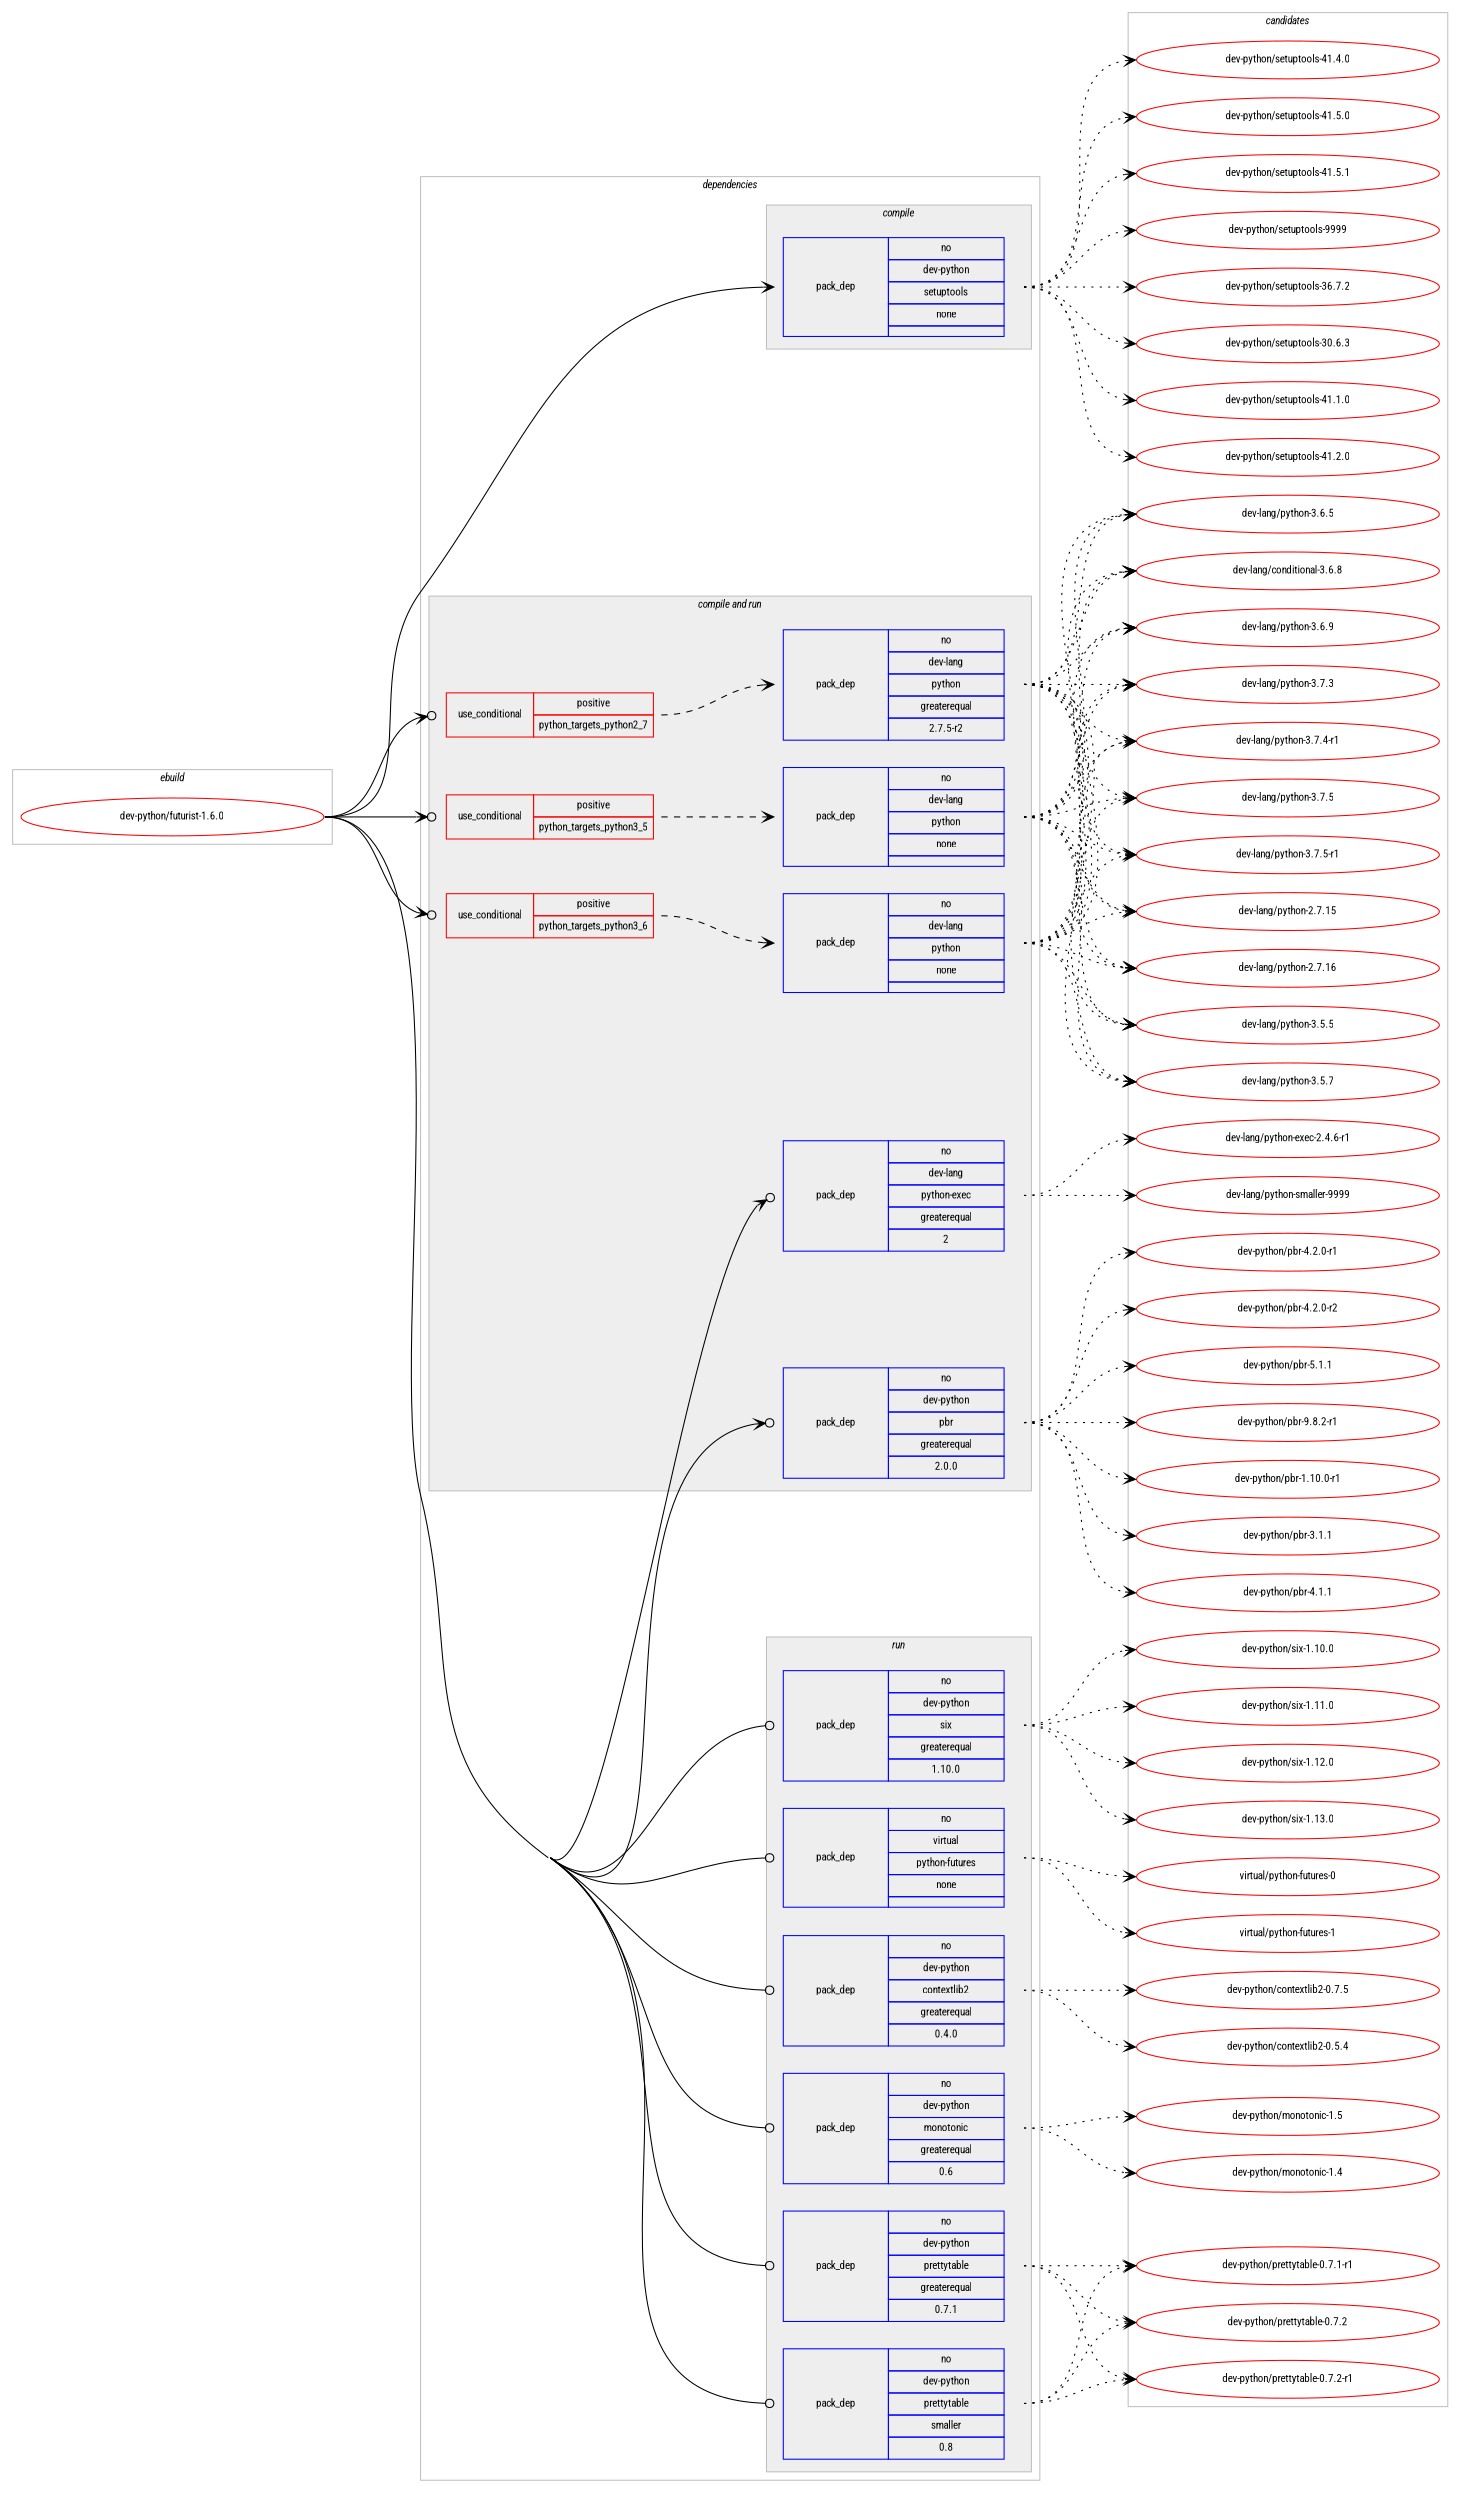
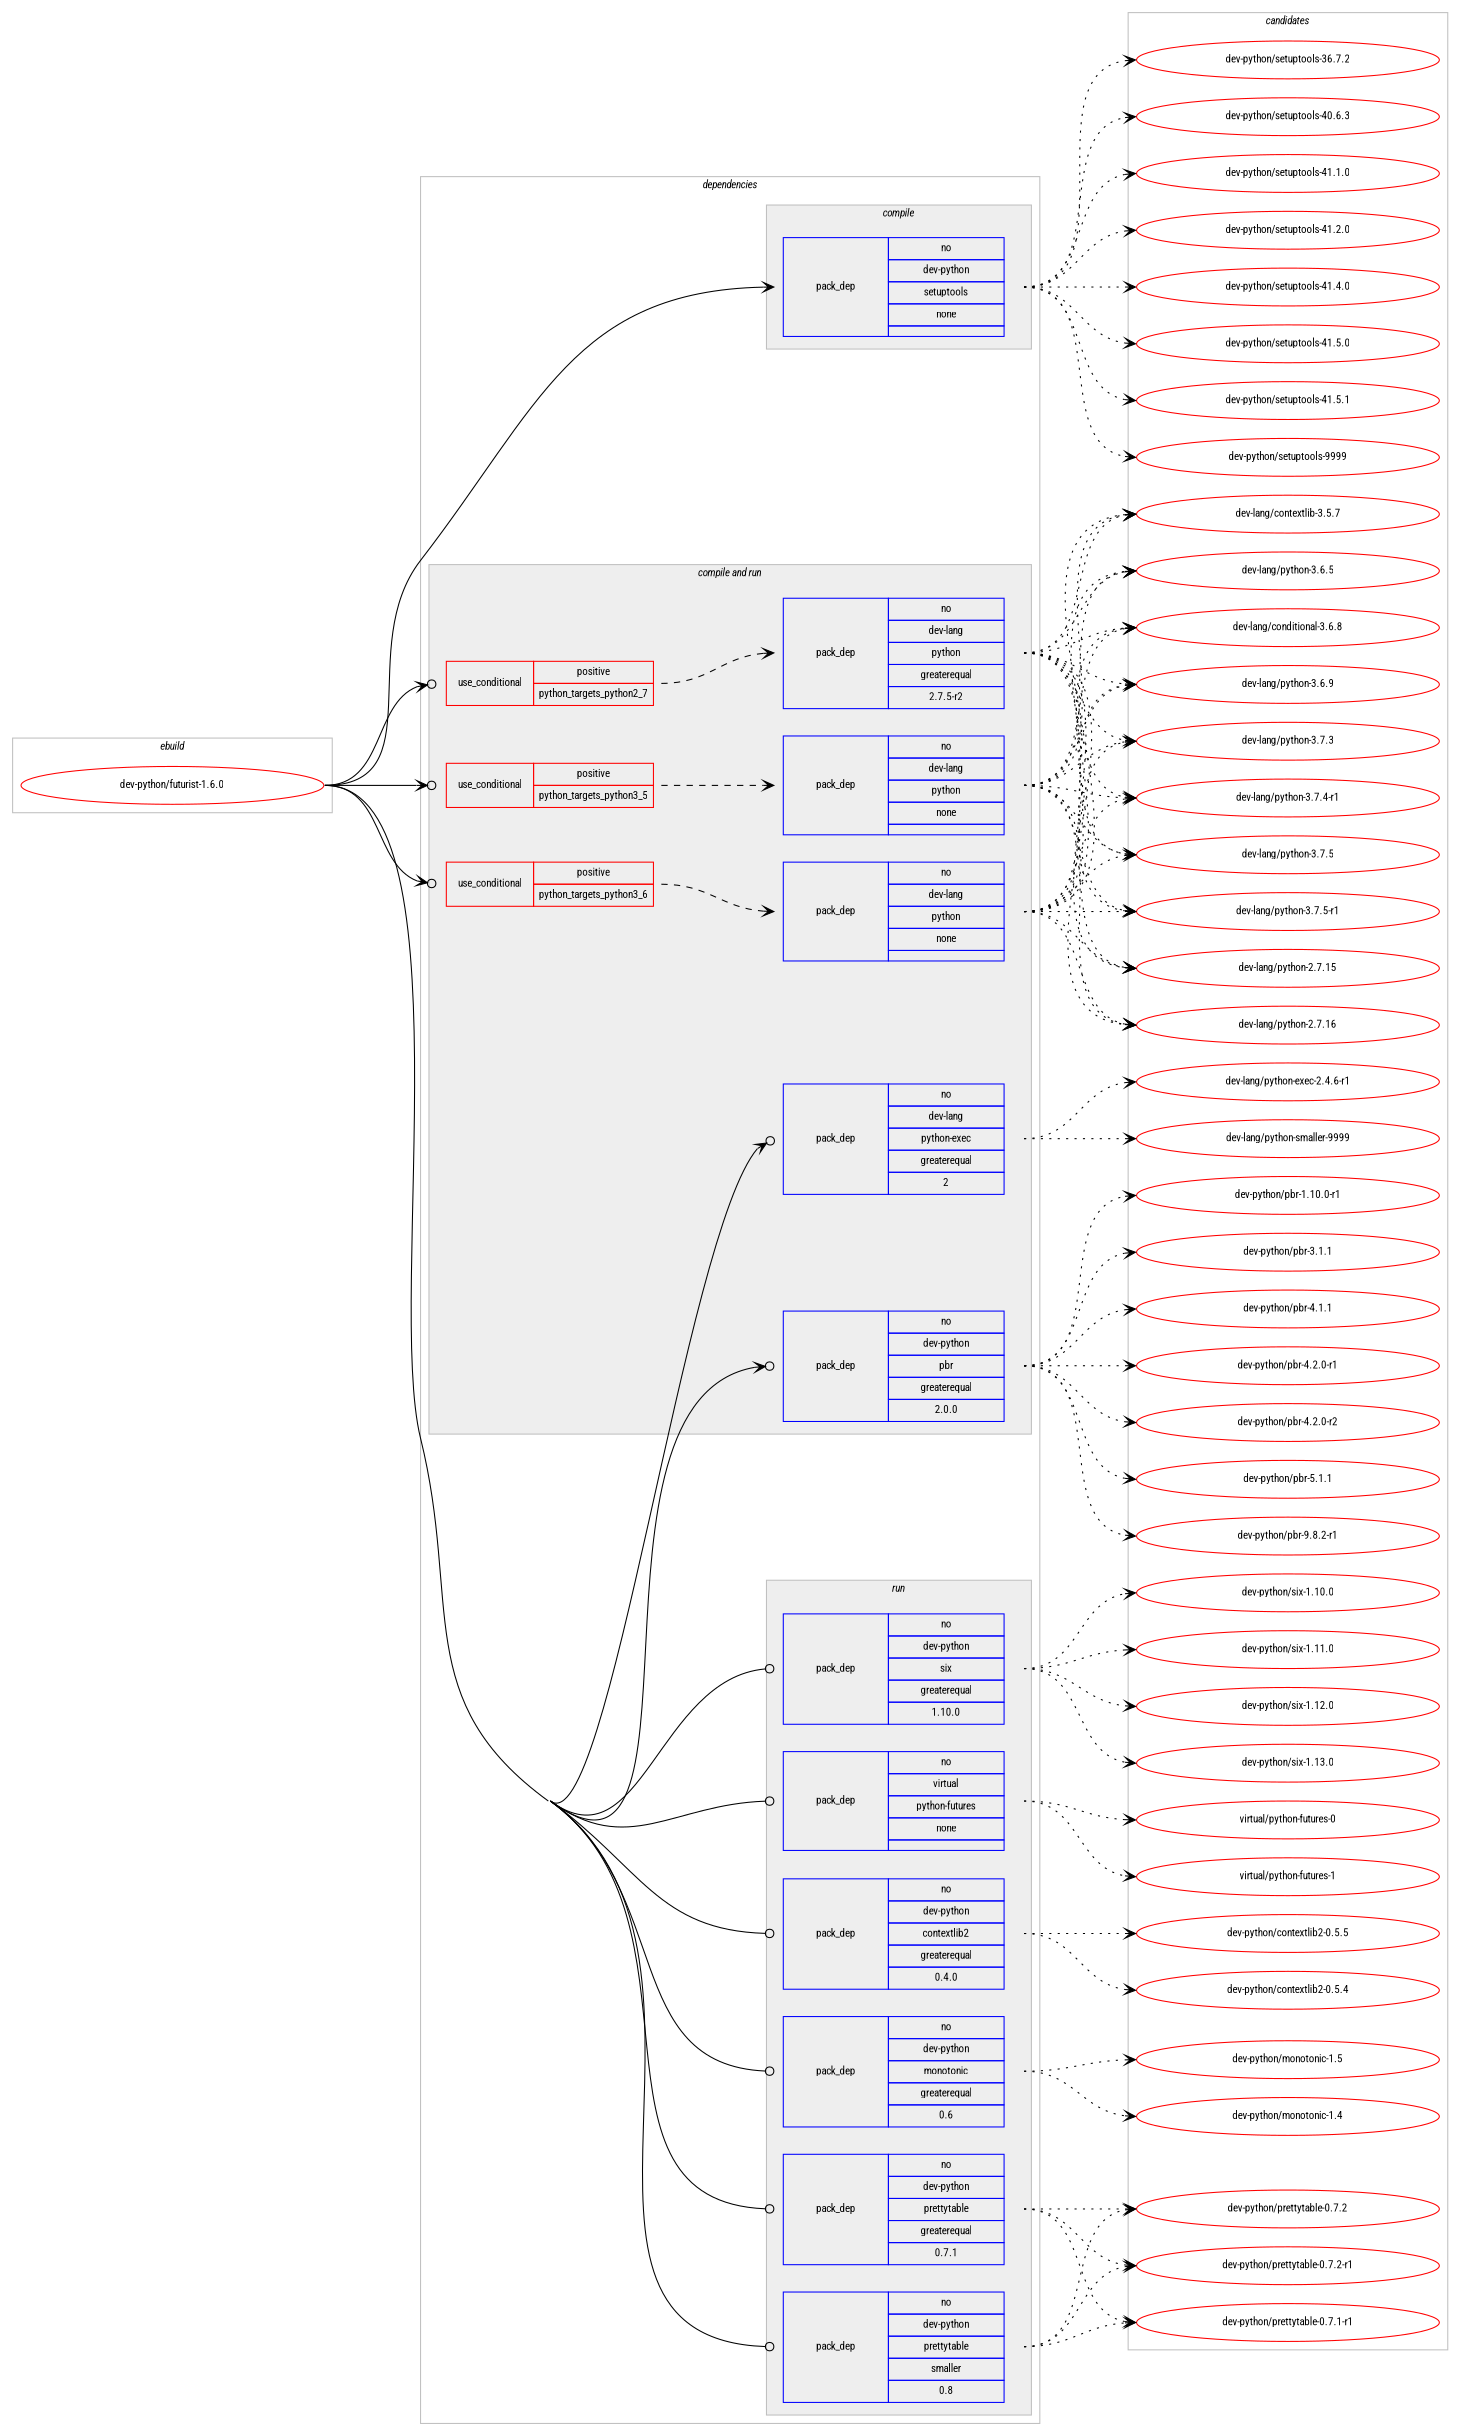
node "dev-python/setuptools-30.6.3": label "dev-python/setuptools-30.6.3" -> "dev-python/setuptools-40.6.3"
node "dev-lang/python-3.5.5": removed
node "dev-lang/python-3.5.7": label "dev-lang/python-3.5.7" -> "dev-lang/contextlib-3.5.7"
node "dev-python/contextlib2-0.7.5": label "dev-python/contextlib2-0.7.5" -> "dev-python/contextlib2-0.5.5"
